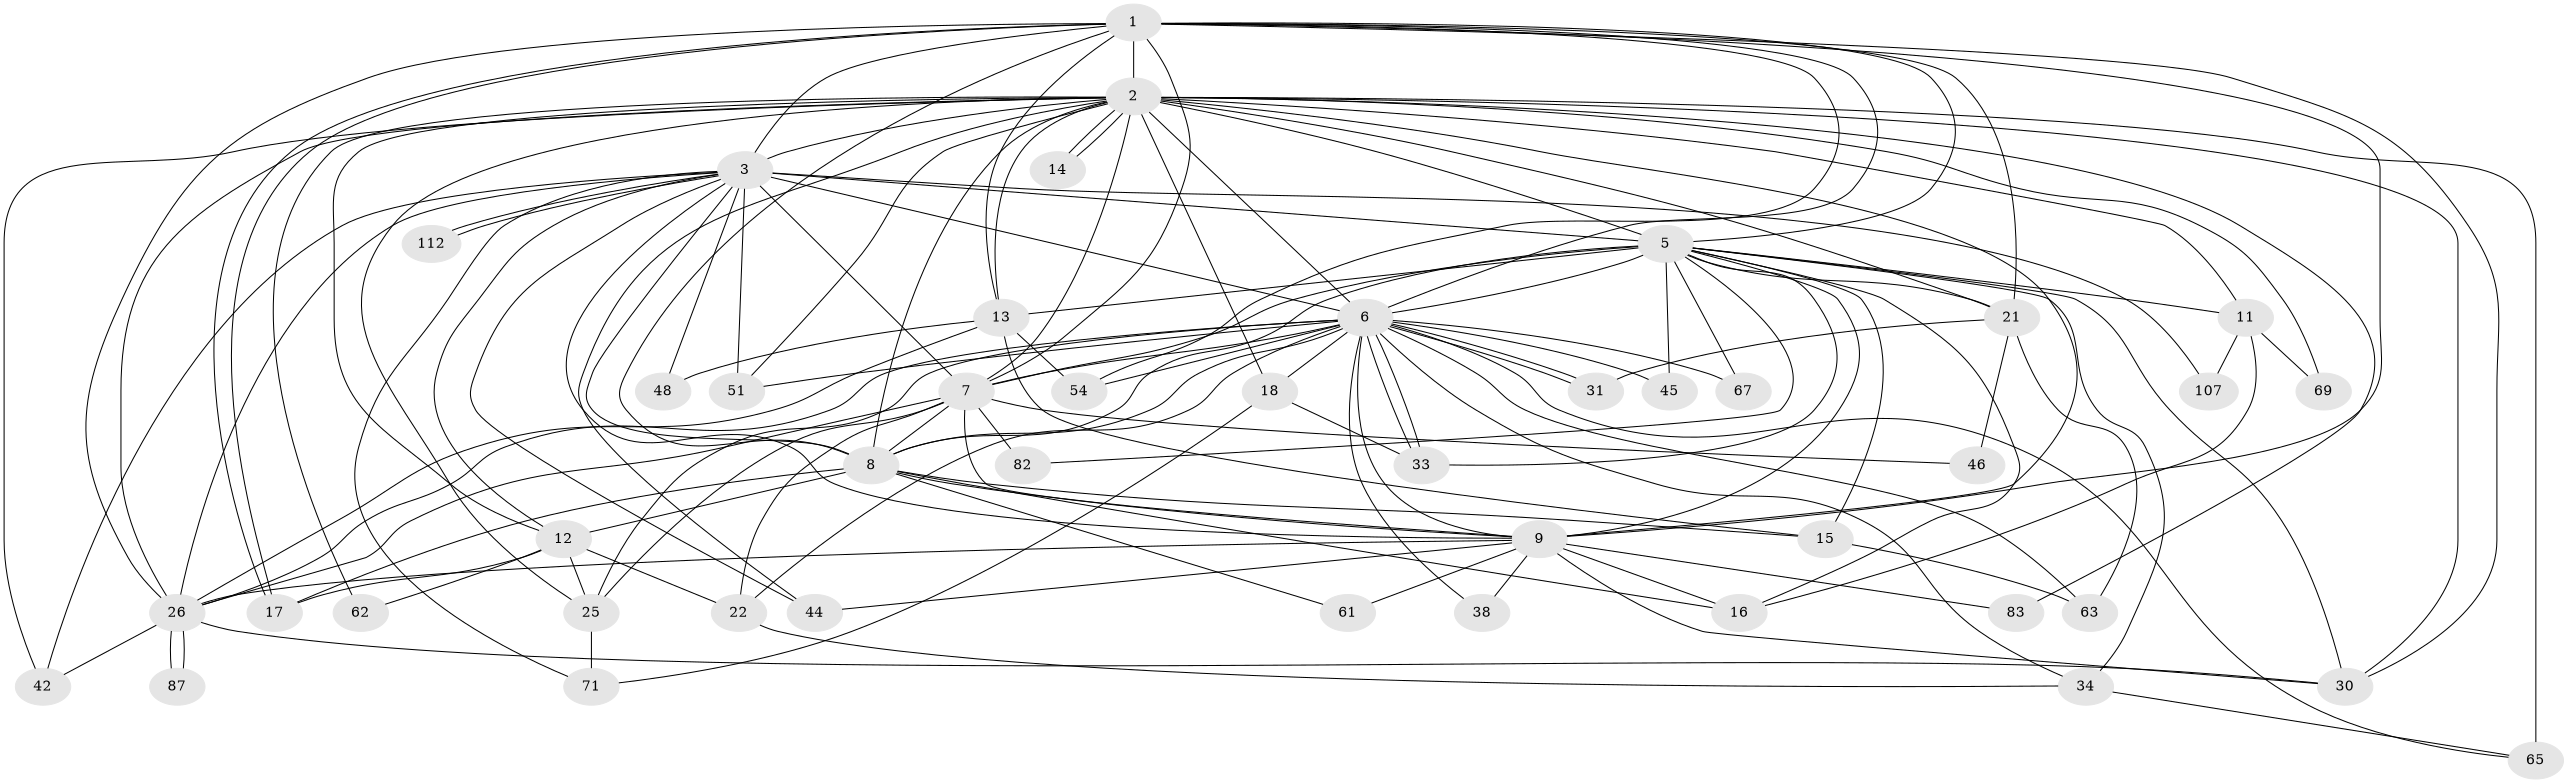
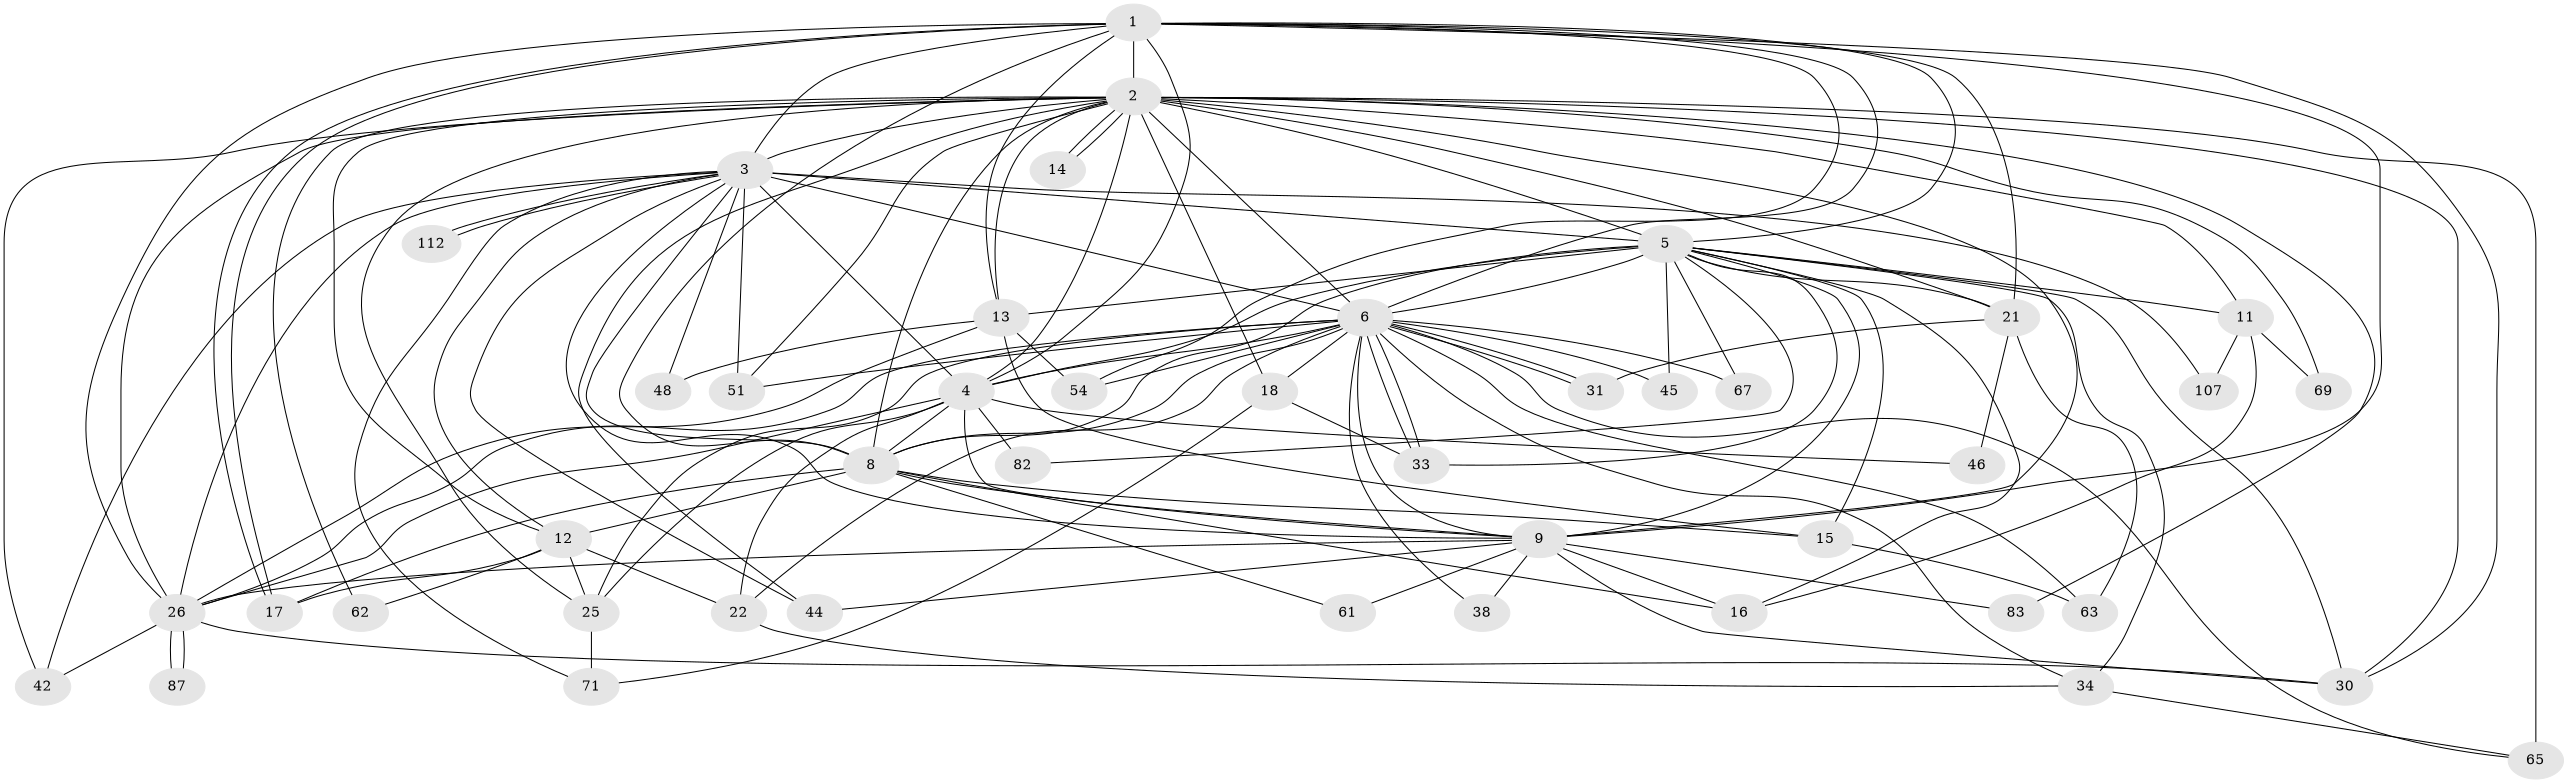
node "7": label "7" -> "4"
